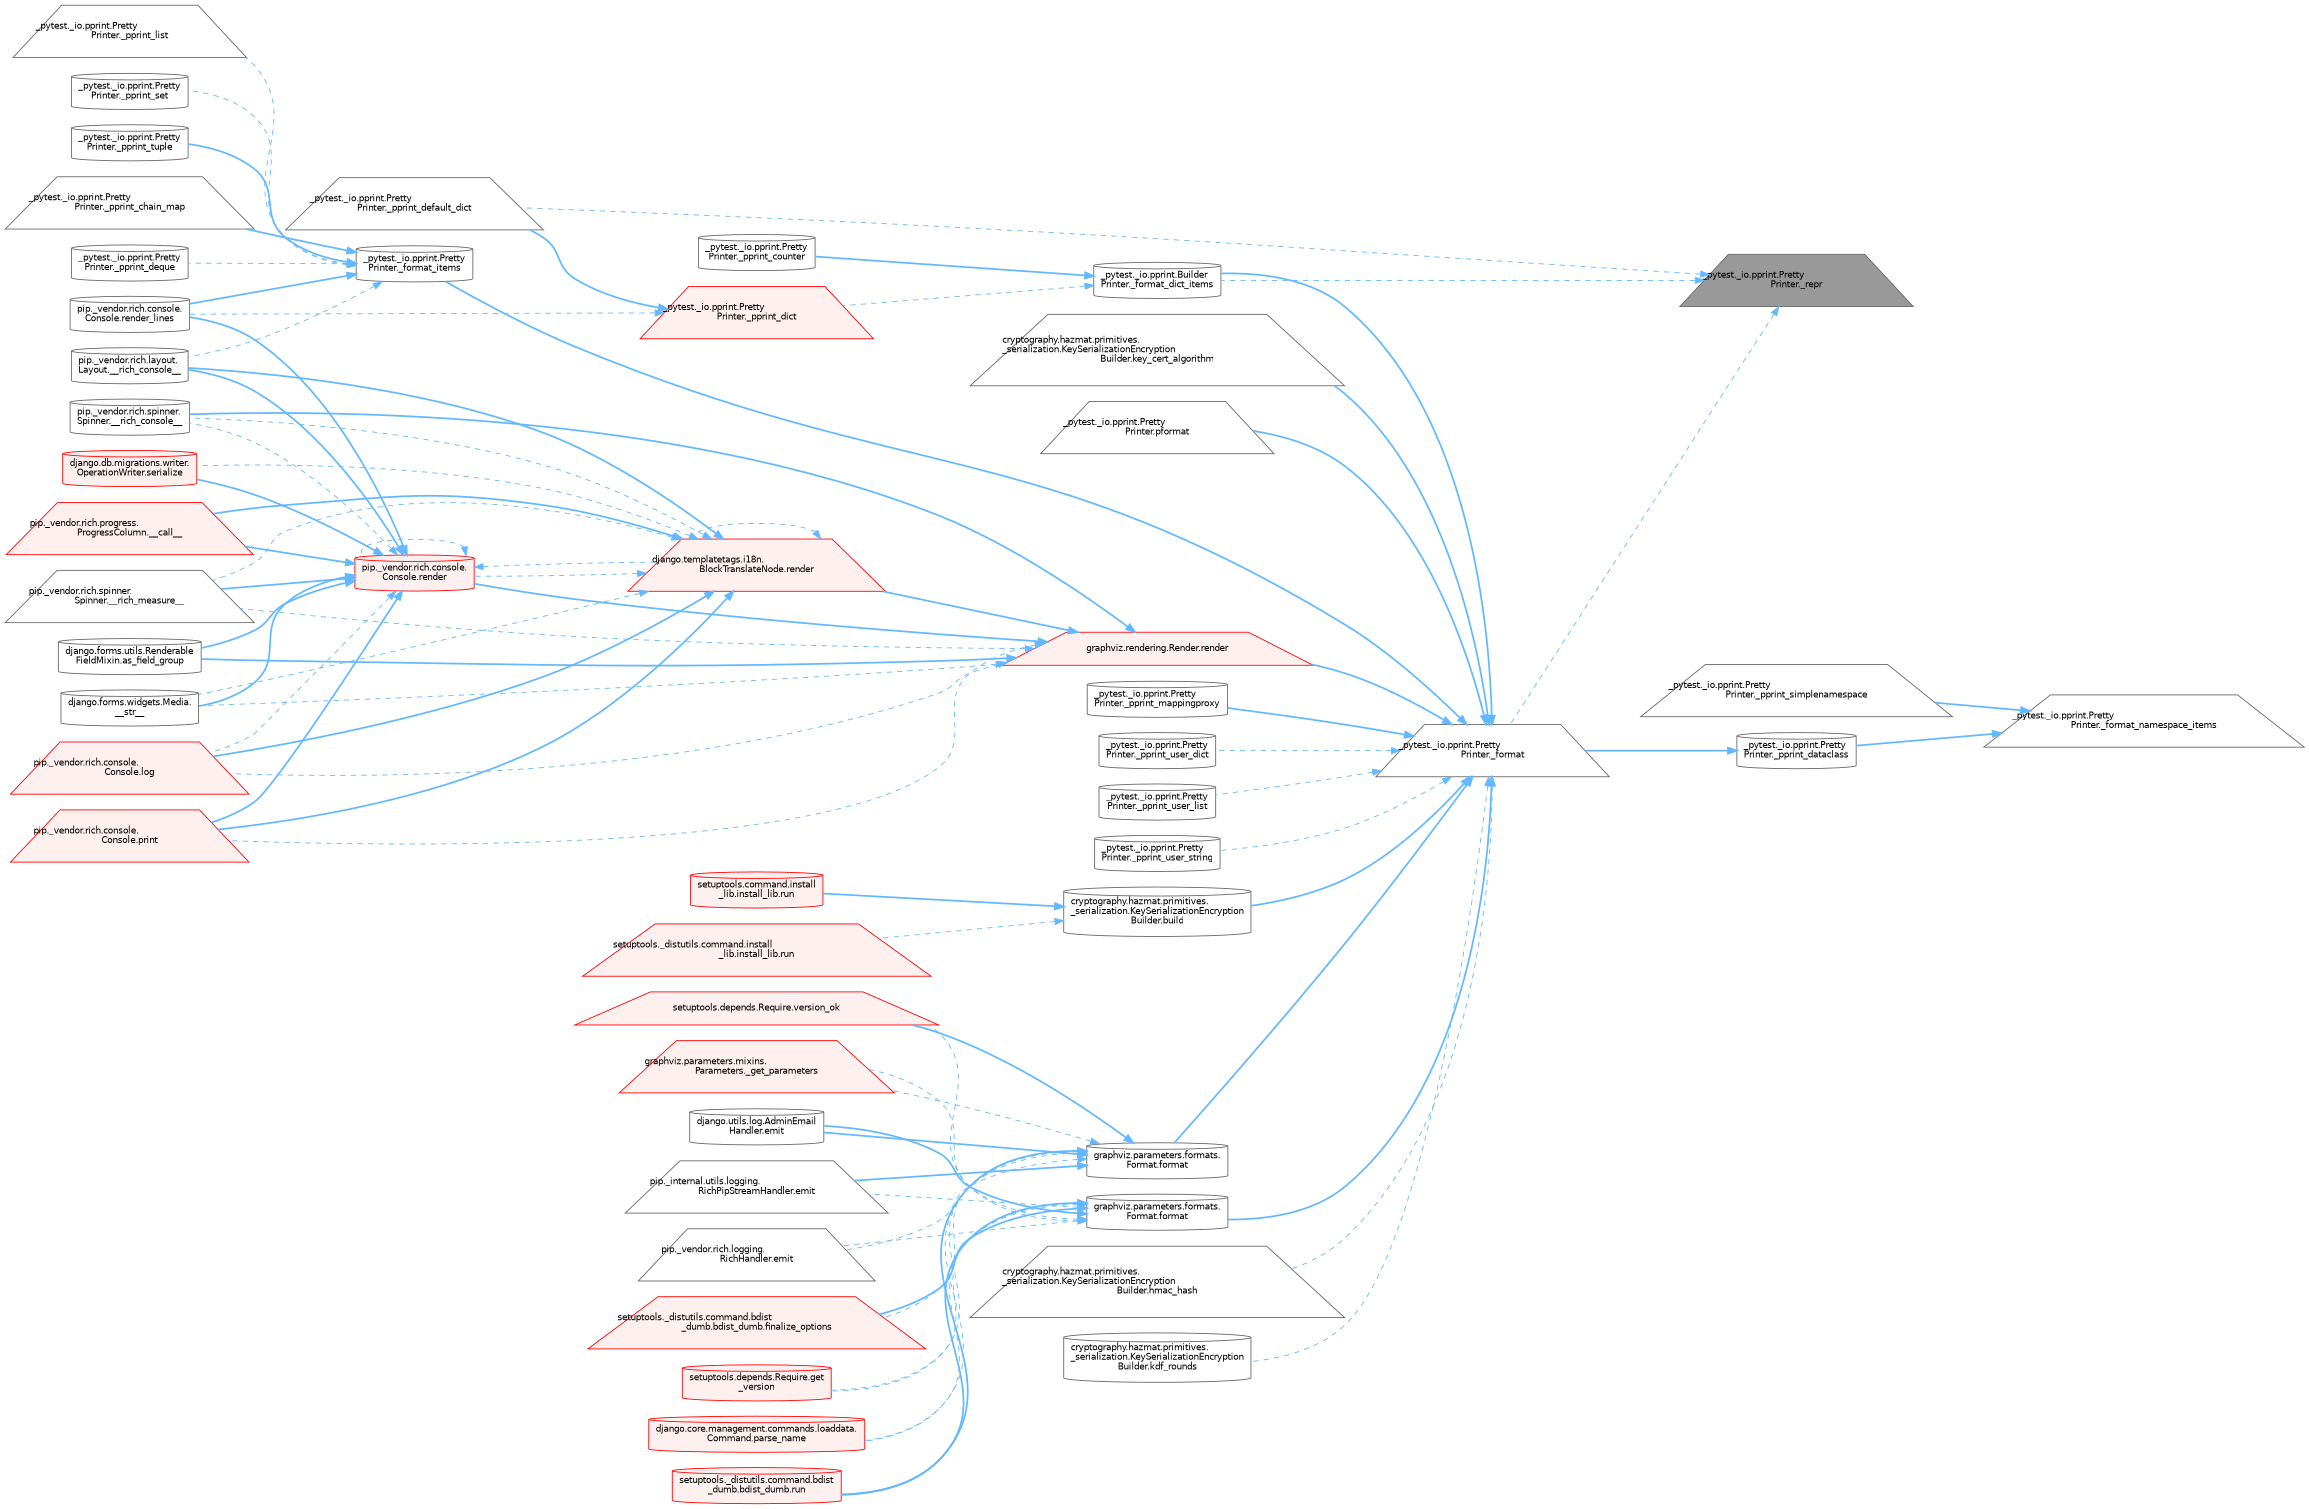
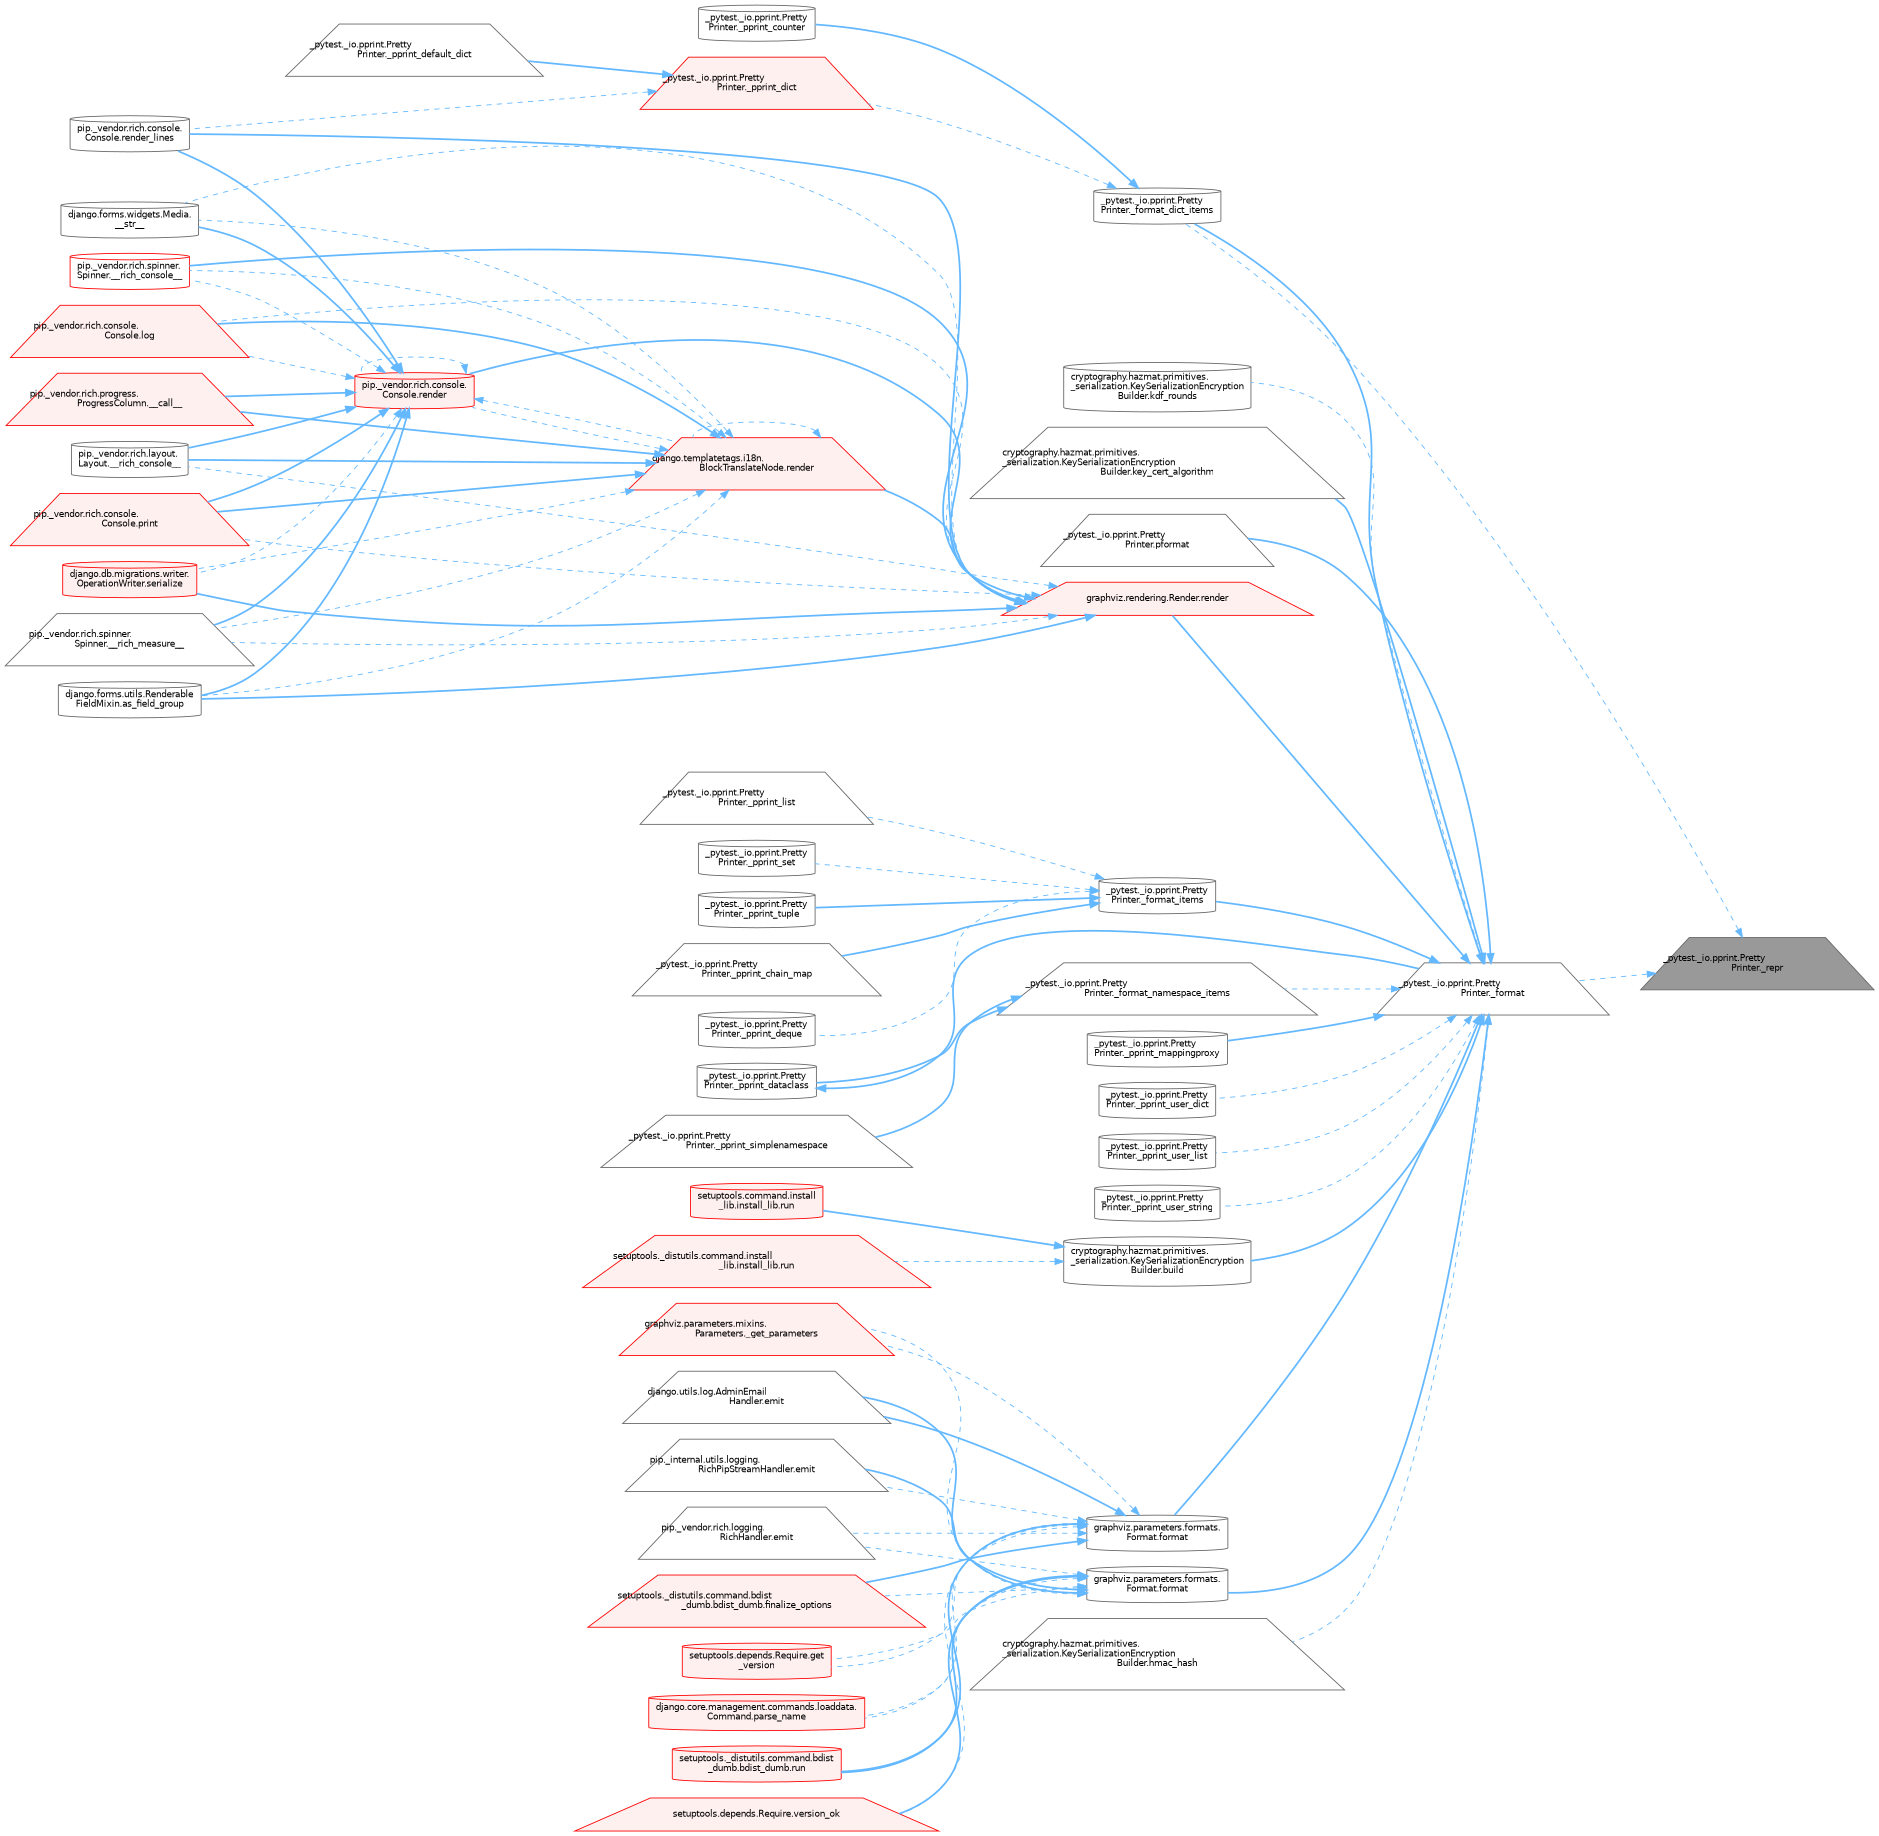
edge "_pytest._io.pprint.Pretty Printer._pprint_default_dict" -> "_pytest._io.pprint.Pretty Printer._repr": removed
node "_pytest._io.pprint.Builder Printer._format_dict_items": label "_pytest._io.pprint.Builder Printer._format_dict_items" -> "_pytest._io.pprint.Pretty Printer._format_dict_items"
edge "pip._vendor.rich.console. Console.render_lines" -> "_pytest._io.pprint.Pretty Printer._format_items": now "pip._vendor.rich.console. Console.render_lines" -> "graphviz.rendering.Render.render"
edge "pip._vendor.rich.layout. Layout.__rich_console__" -> "_pytest._io.pprint.Pretty Printer._format_items": now "pip._vendor.rich.layout. Layout.__rich_console__" -> "graphviz.rendering.Render.render"
node "pip._vendor.rich.spinner. Spinner.__rich_console__": color grey40 -> red
edge "django.db.migrations.writer. OperationWriter.serialize" -> "pip._vendor.rich.console. Console.render": style bold -> dashed
edge "django.db.migrations.writer. OperationWriter.serialize" -> "graphviz.rendering.Render.render": added
edge "django.forms.utils.Renderable FieldMixin.as_field_group" -> "django.templatetags.i18n. BlockTranslateNode.render": added
edge "_pytest._io.pprint.Pretty Printer._format_namespace_items" -> "_pytest._io.pprint.Pretty Printer._format": added
node "django.utils.log.AdminEmail Handler.emit": shape cylinder -> trapezium
